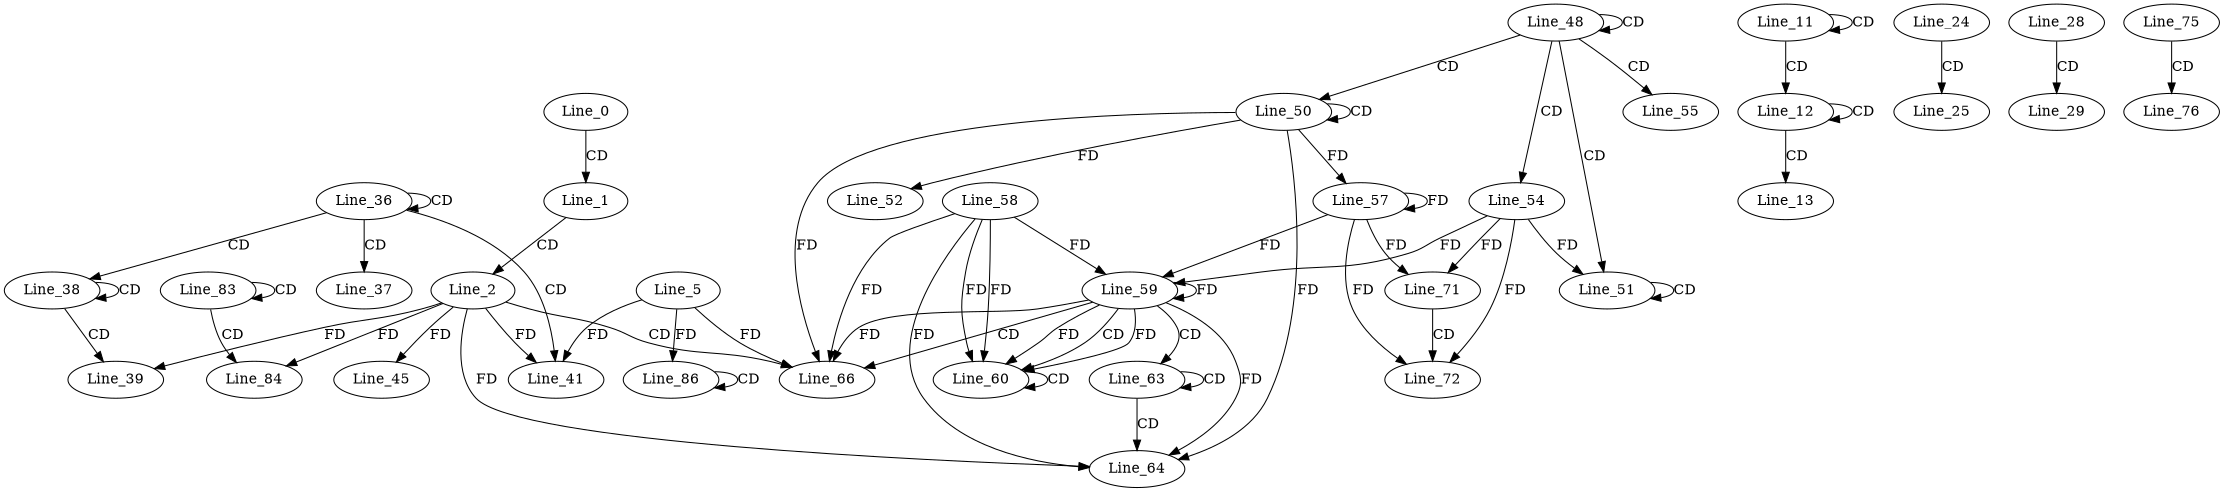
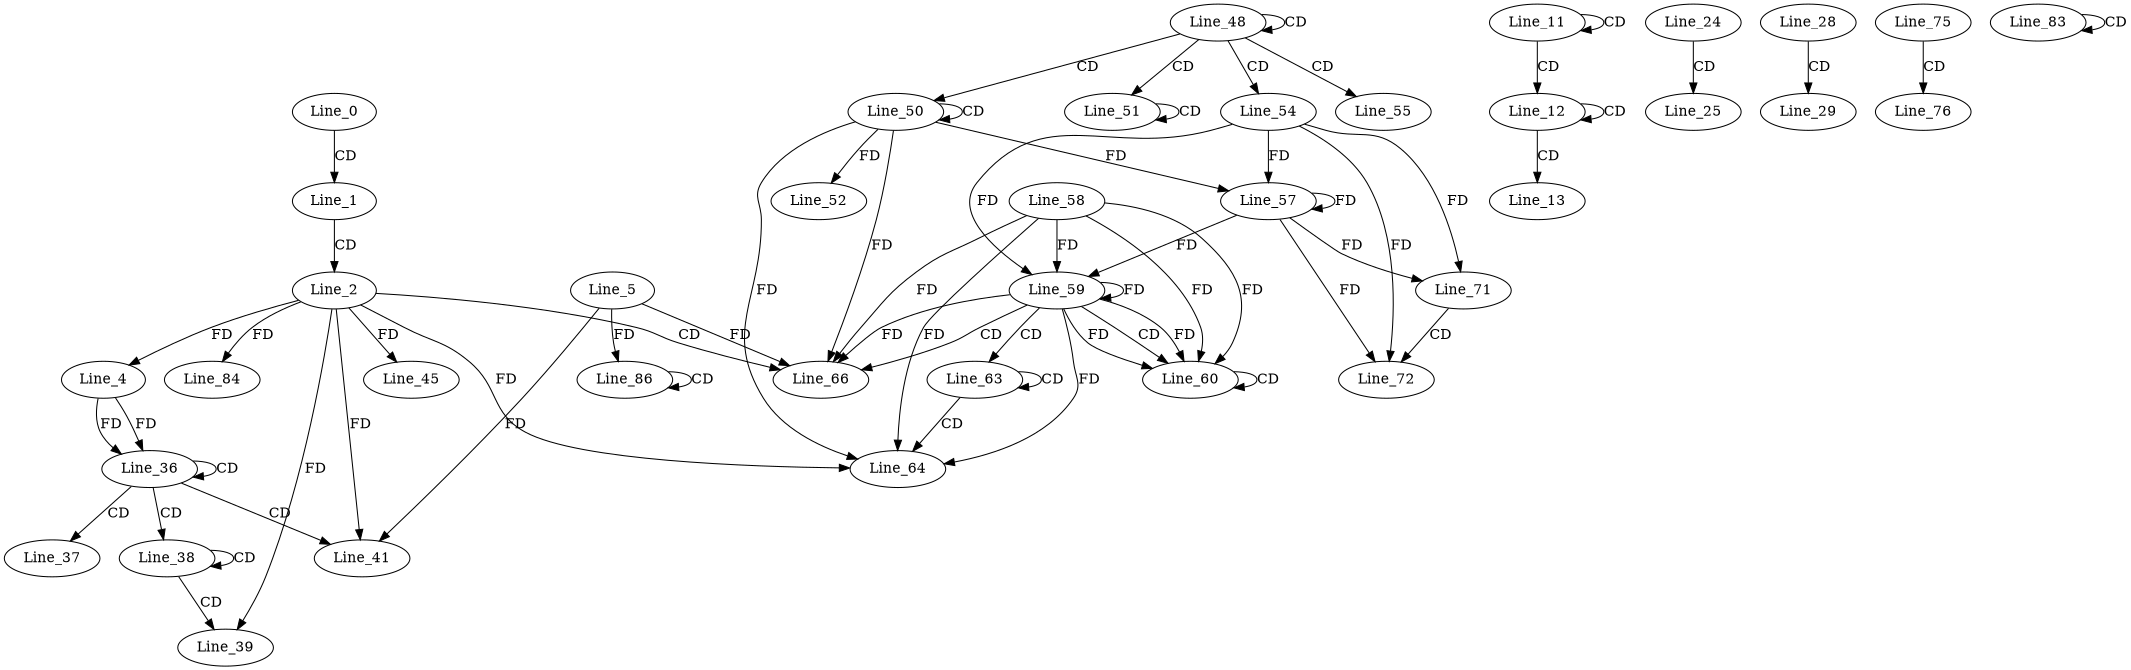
edge "Line_54" -> "Line_51": now "Line_54" -> "Line_57"
edge "Line_83" -> "Line_84": removed, label "CD"
node "Line_4": added
